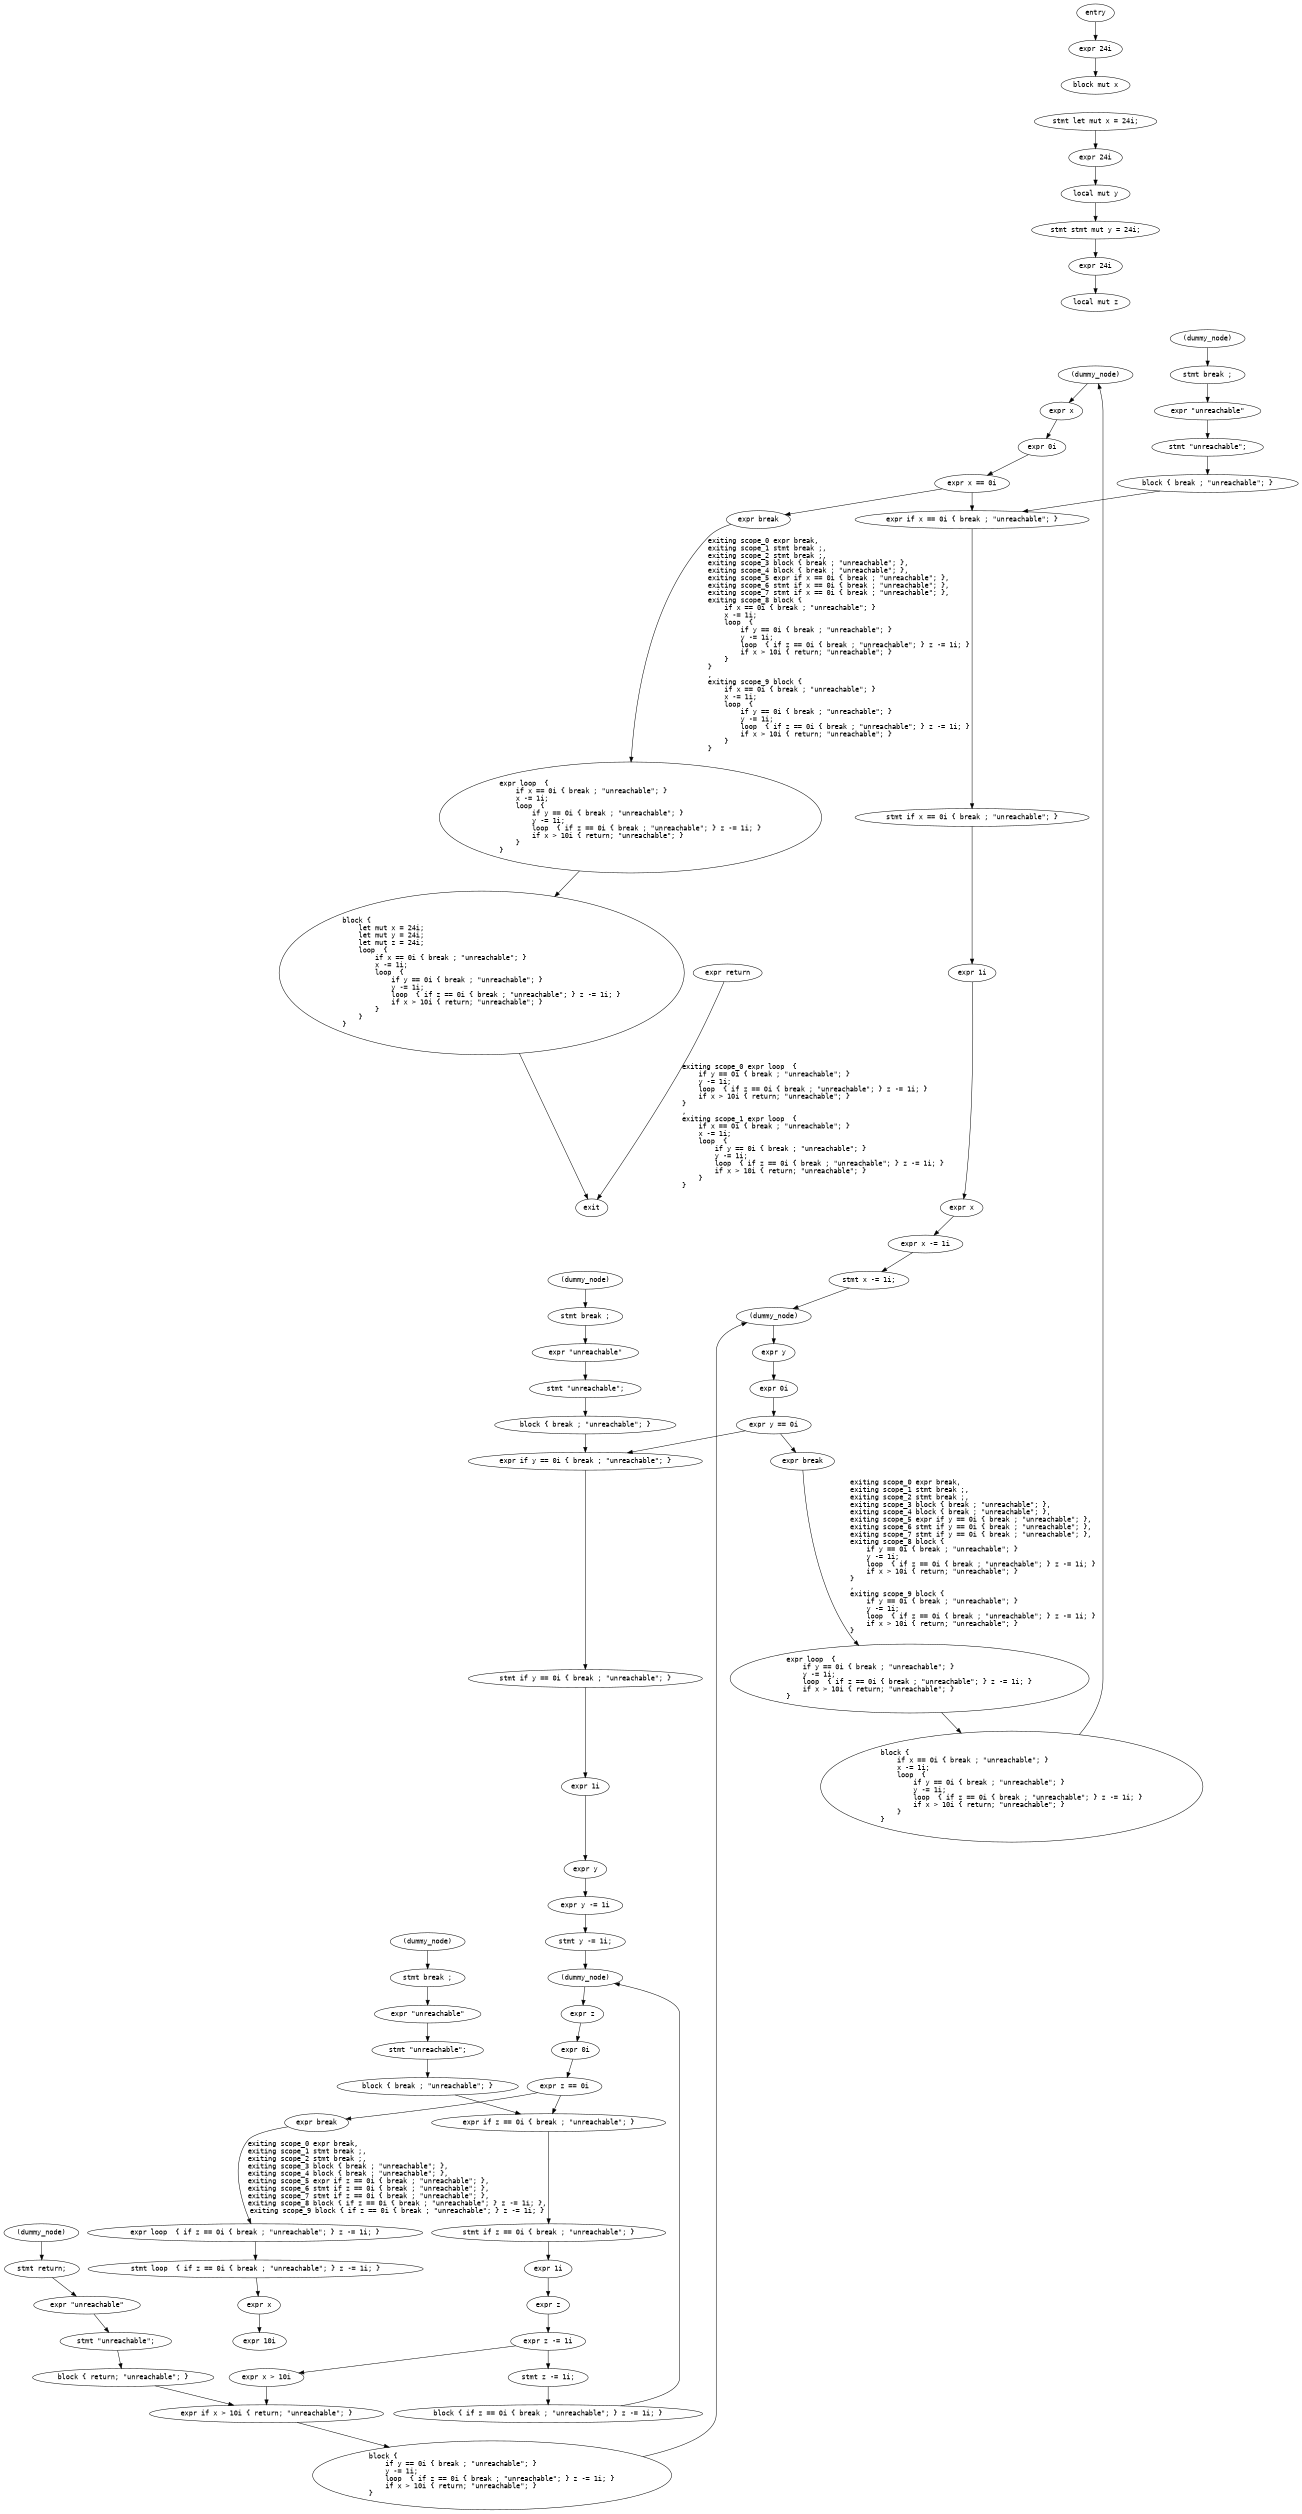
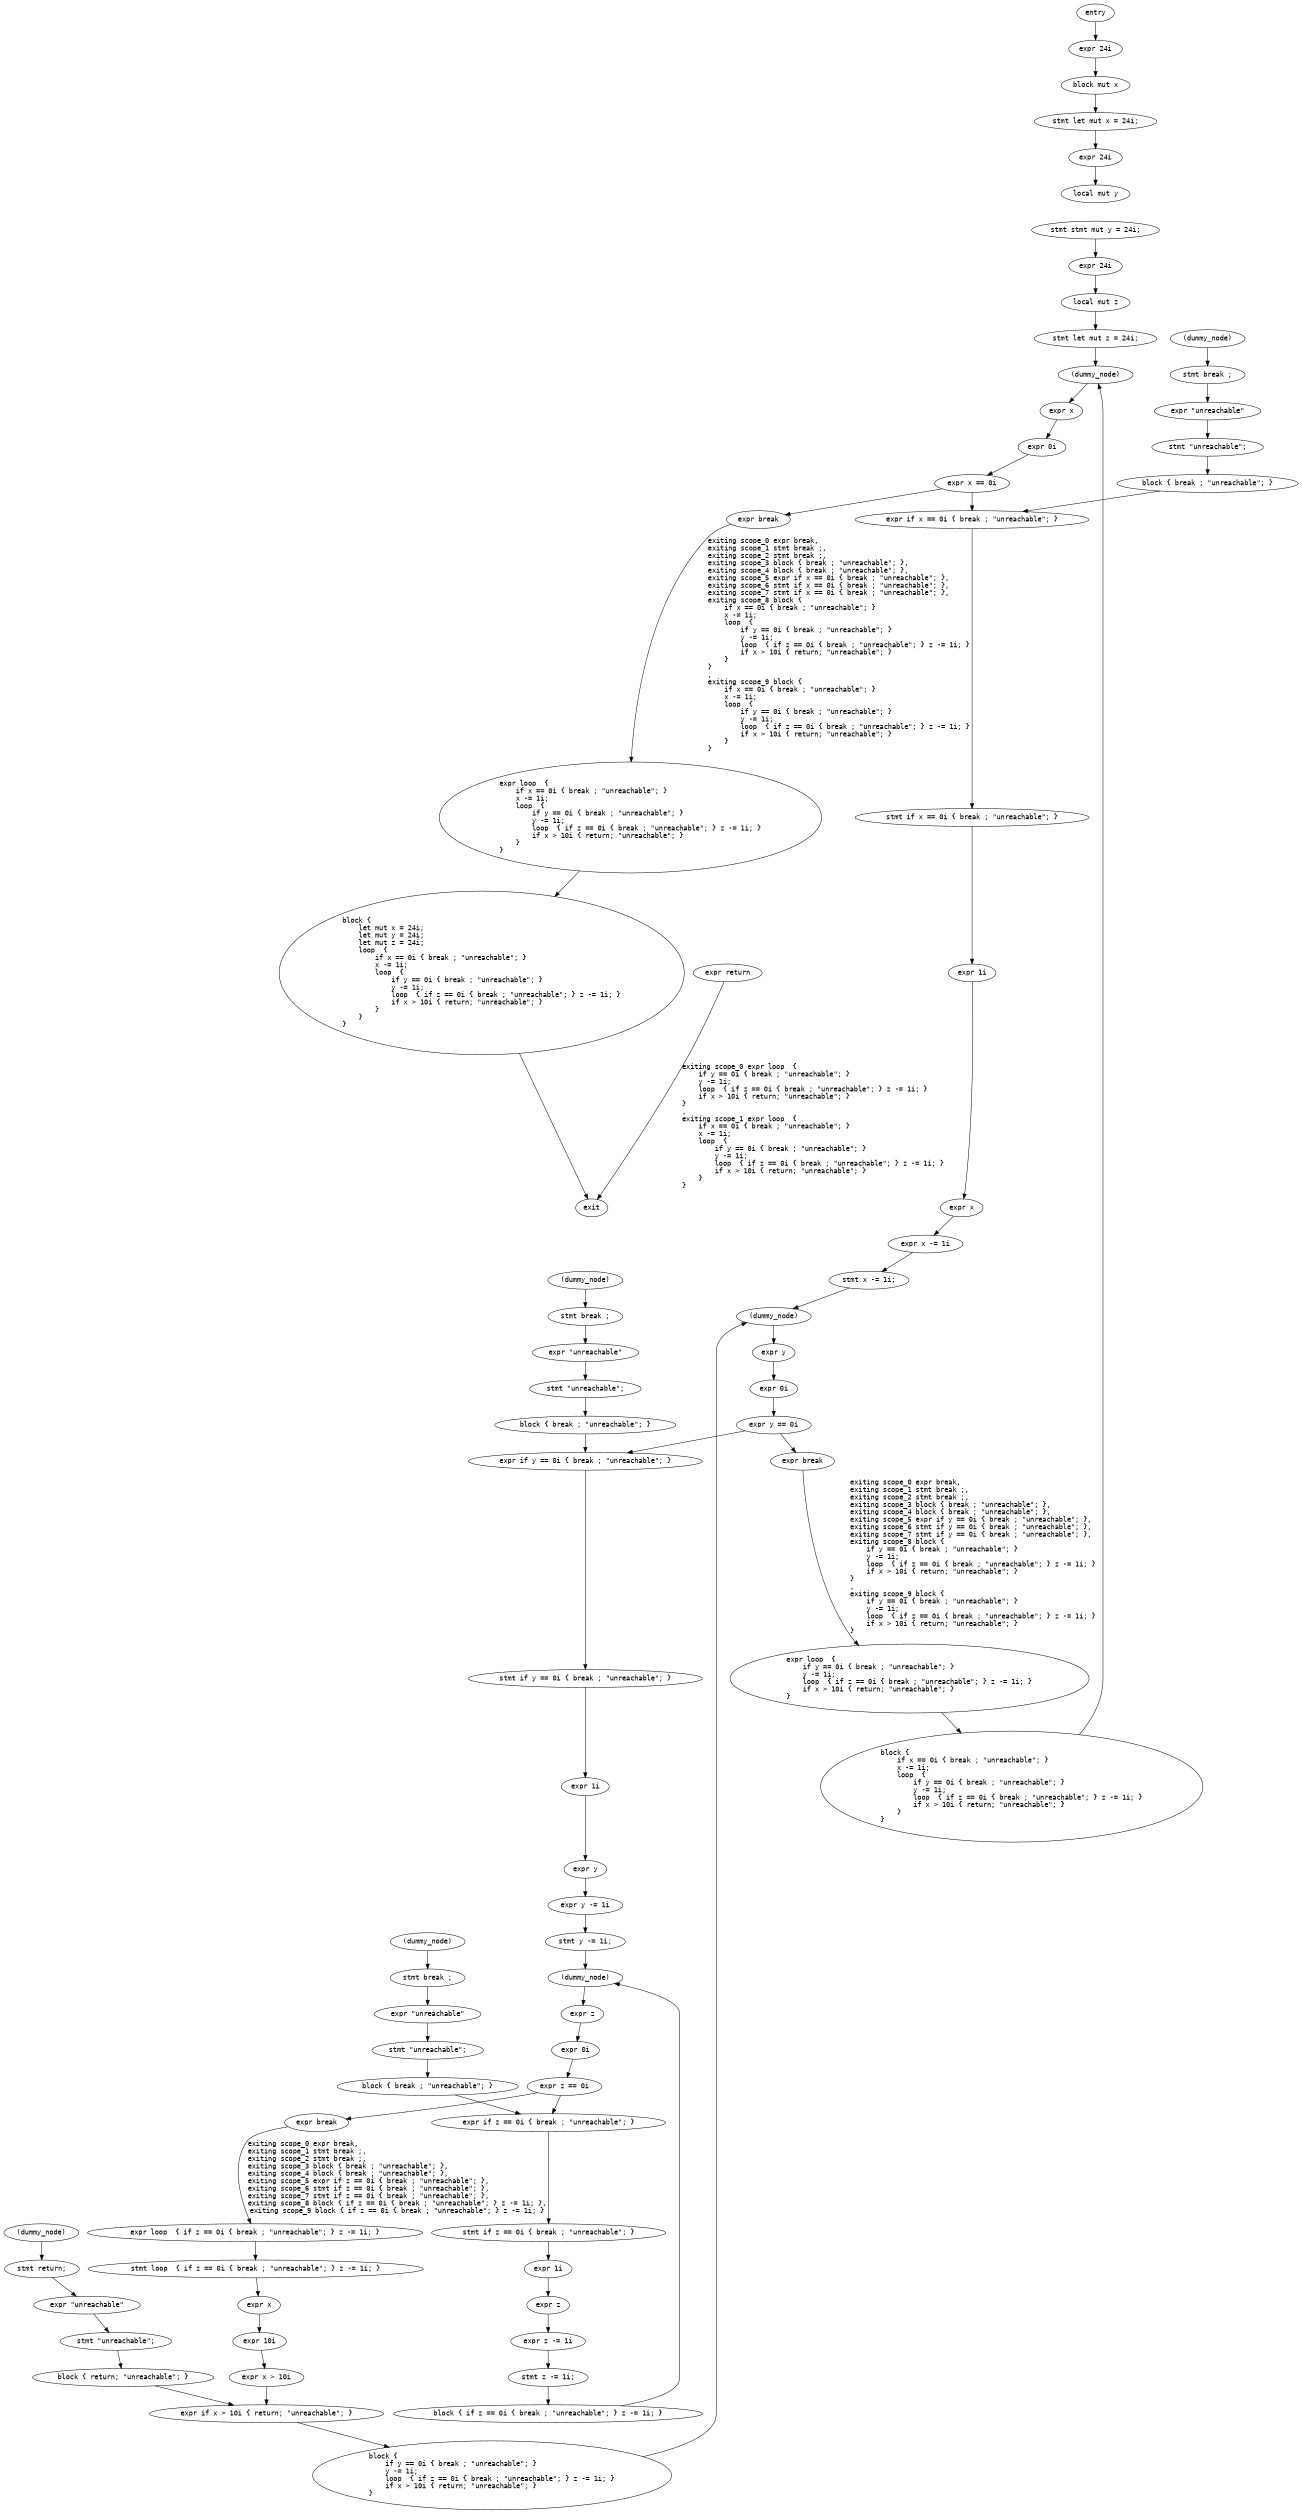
edge "block mut x" -> "stmt let mut x = 24i;": added
edge "local mut y" -> "stmt stmt mut y = 24i;": removed
node "stmt let mut z = 24i;": added
edge "expr z -= 1i" -> "expr x > 10i": now "expr 10i" -> "expr x > 10i"
